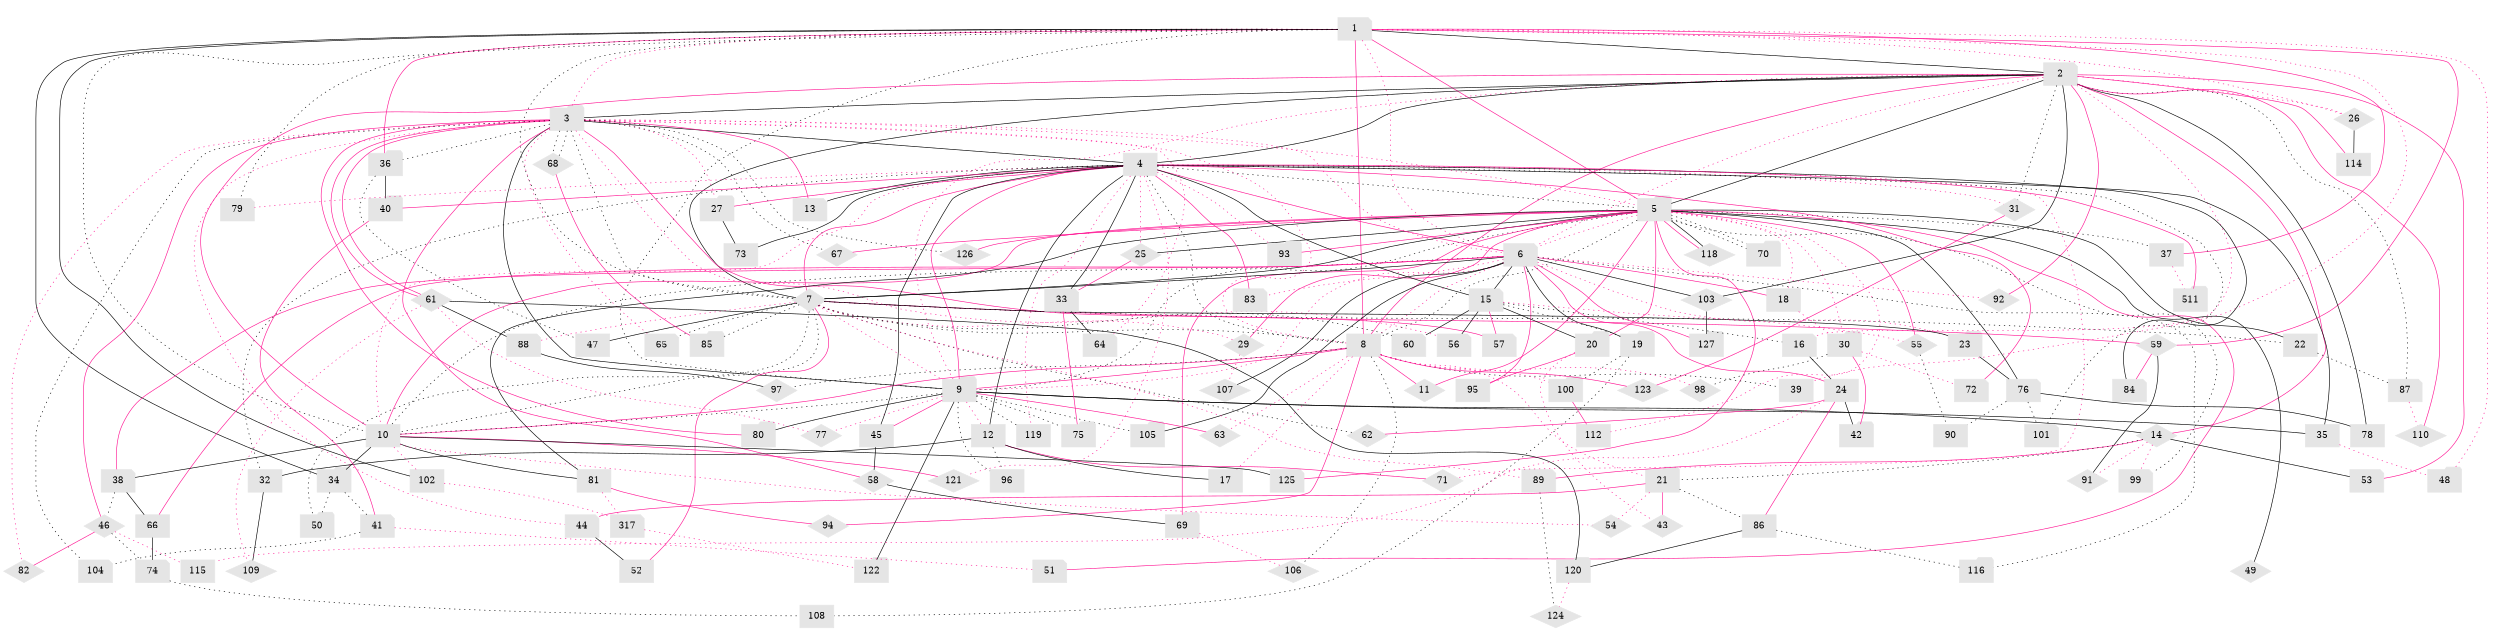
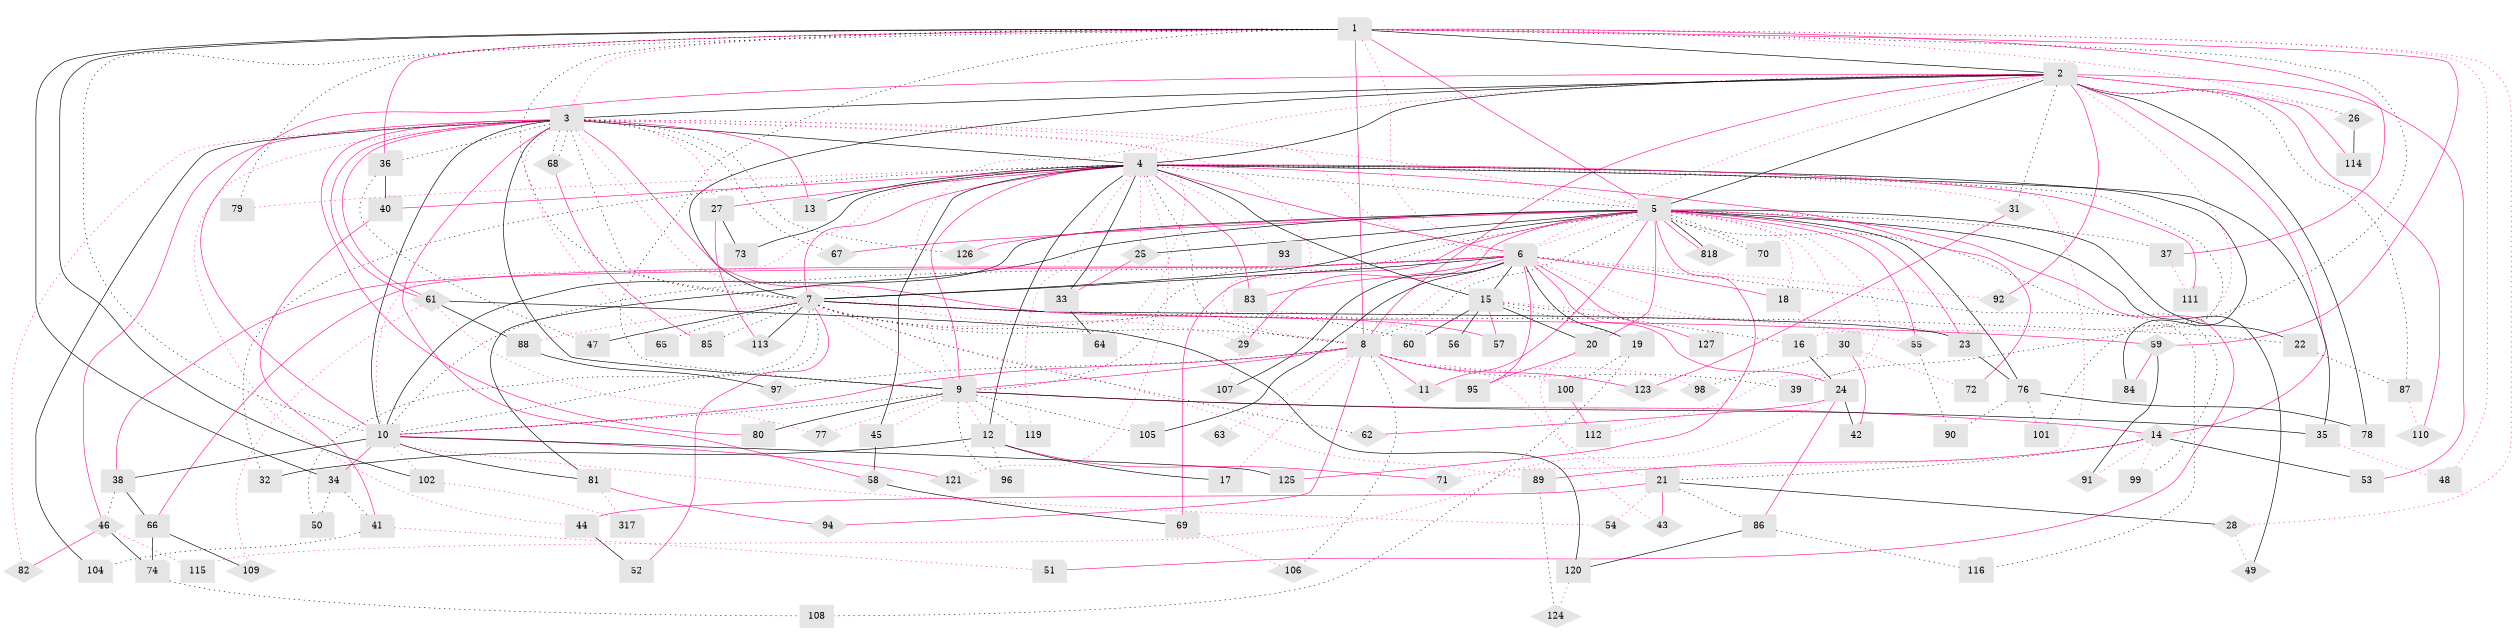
edge "1" -- "39": color deeppink -> black
edge "3" -- "104": style dotted -> solid
edge "3" -- "10": added
edge "5" -- "93": now "5" -- "23"
edge "5" -- "10": color deeppink -> black
node "118": label "118" -> "818"
edge "6" -- "83": style dotted -> solid
node "103": removed
node "511": label "511" -> "111"
node "113": added
edge "6" -- "9": removed
edge "9" -- "14": color black -> deeppink
edge "9" -- "63": removed
edge "9" -- "45": style solid -> dotted
node "75": removed
edge "10" -- "34": color black -> deeppink
edge "32" -- "109": now "66" -- "109"
node "28": added
edge "46" -- "74": style dotted -> solid
node "122": removed
